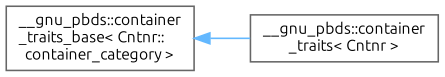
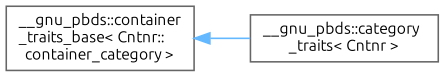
node "__gnu_pbds::container _traits< Cntnr >": label "__gnu_pbds::container _traits< Cntnr >" -> "__gnu_pbds::category _traits< Cntnr >"
